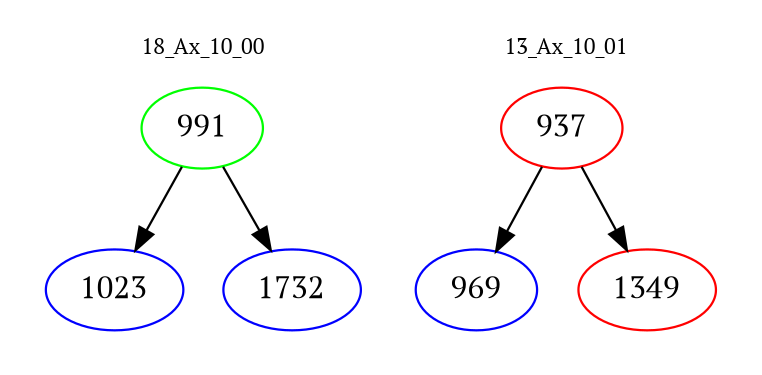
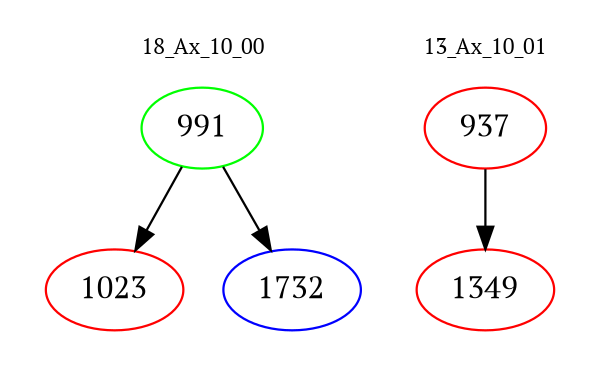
node "1023": color blue -> red
node "969": removed
